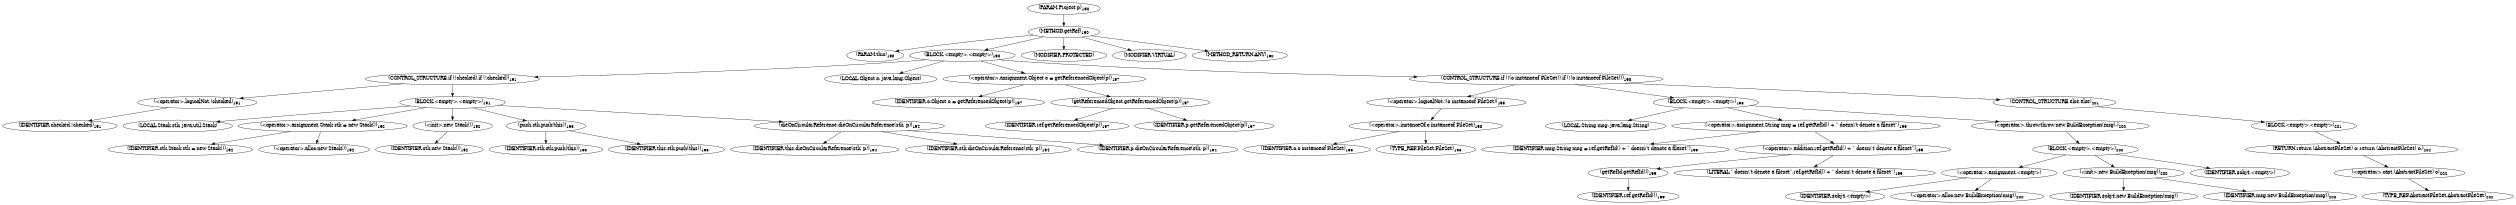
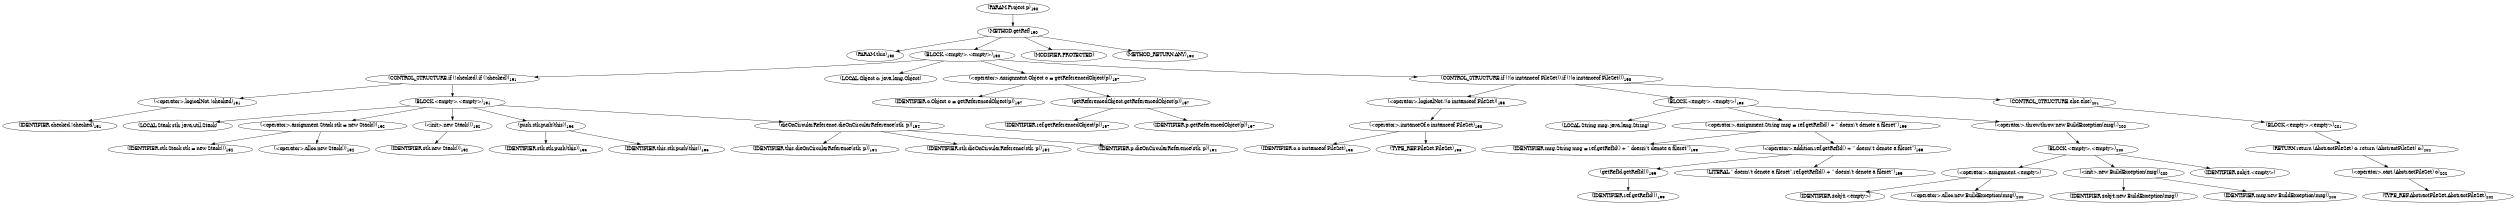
node "(MODIFIER,VIRTUAL)": removed
